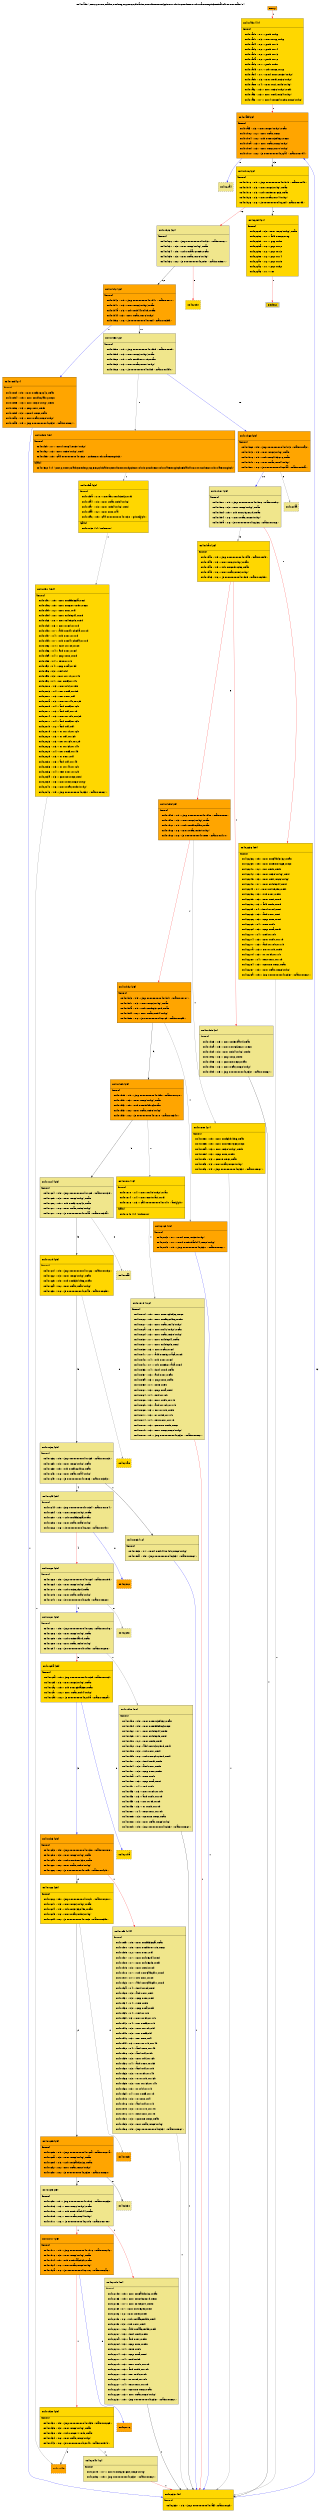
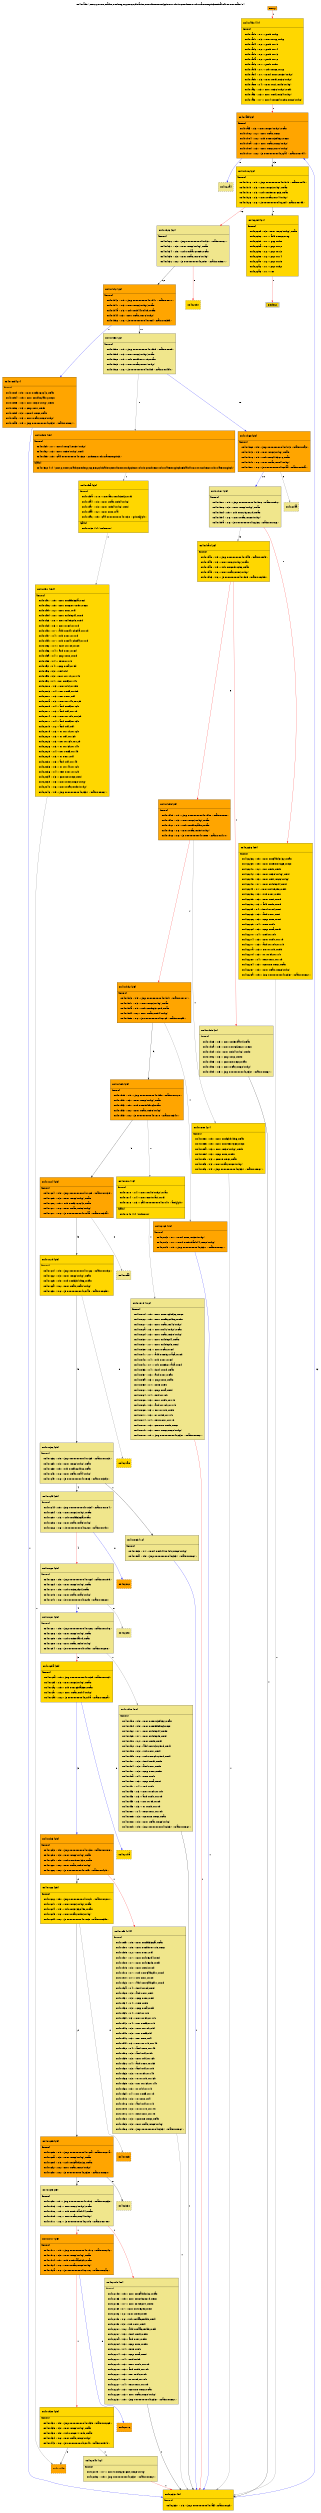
node "0x401c04 [25]": fillcolor khaki -> orange
